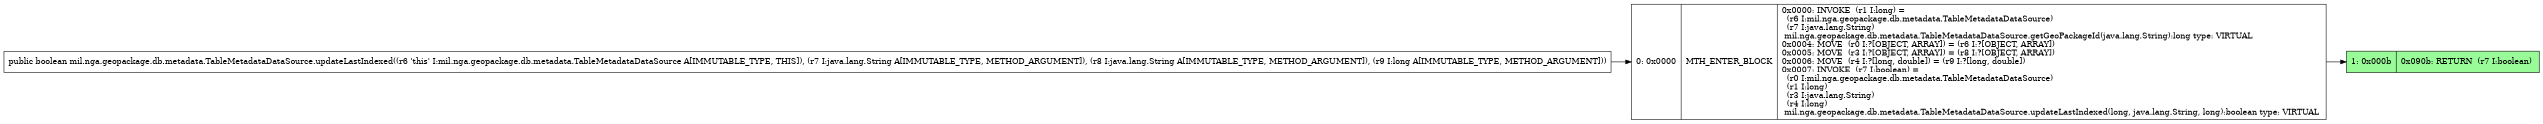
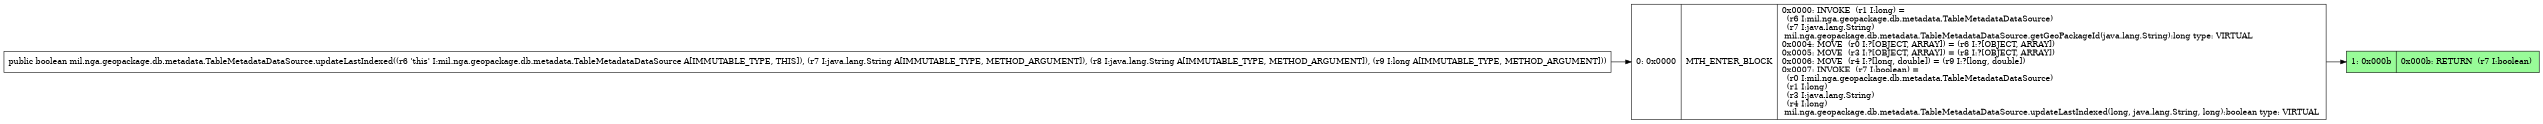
node "1: 0x000b": text "0x090b: RETURN  (r7 I:boolean)" -> "0x000b: RETURN  (r7 I:boolean)"
